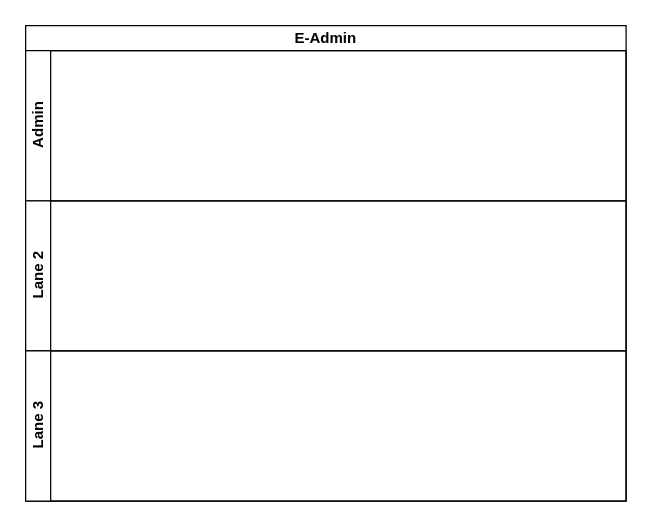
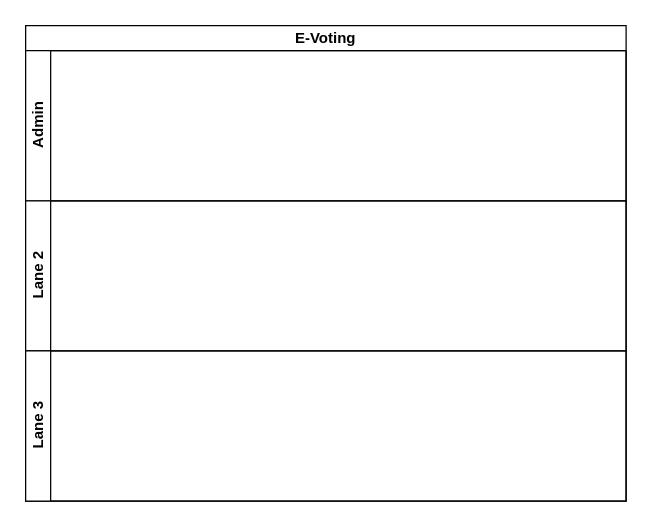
node "E-Admin": label "E-Admin" -> "E-Voting"
